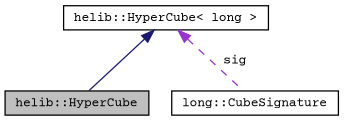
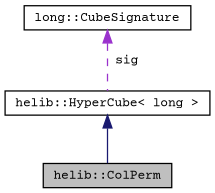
edge "long::CubeSignature" -> "helib::HyperCube< long >": reversed
node "helib::HyperCube": label "helib::HyperCube" -> "helib::ColPerm"
